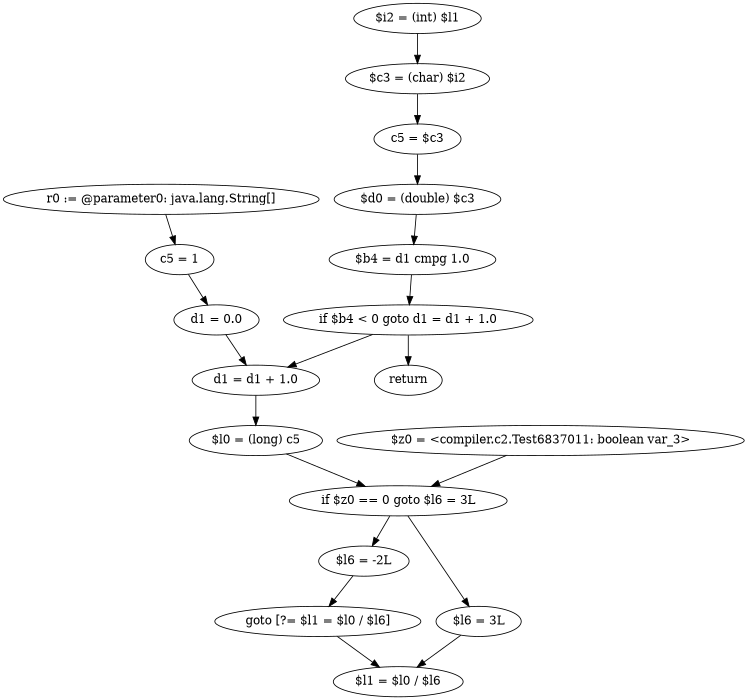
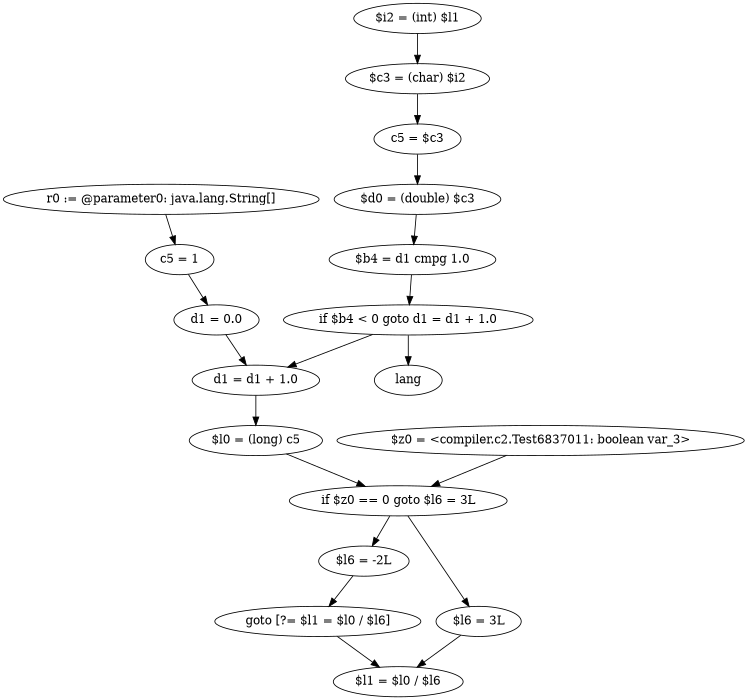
node "return": label "return" -> "lang"
